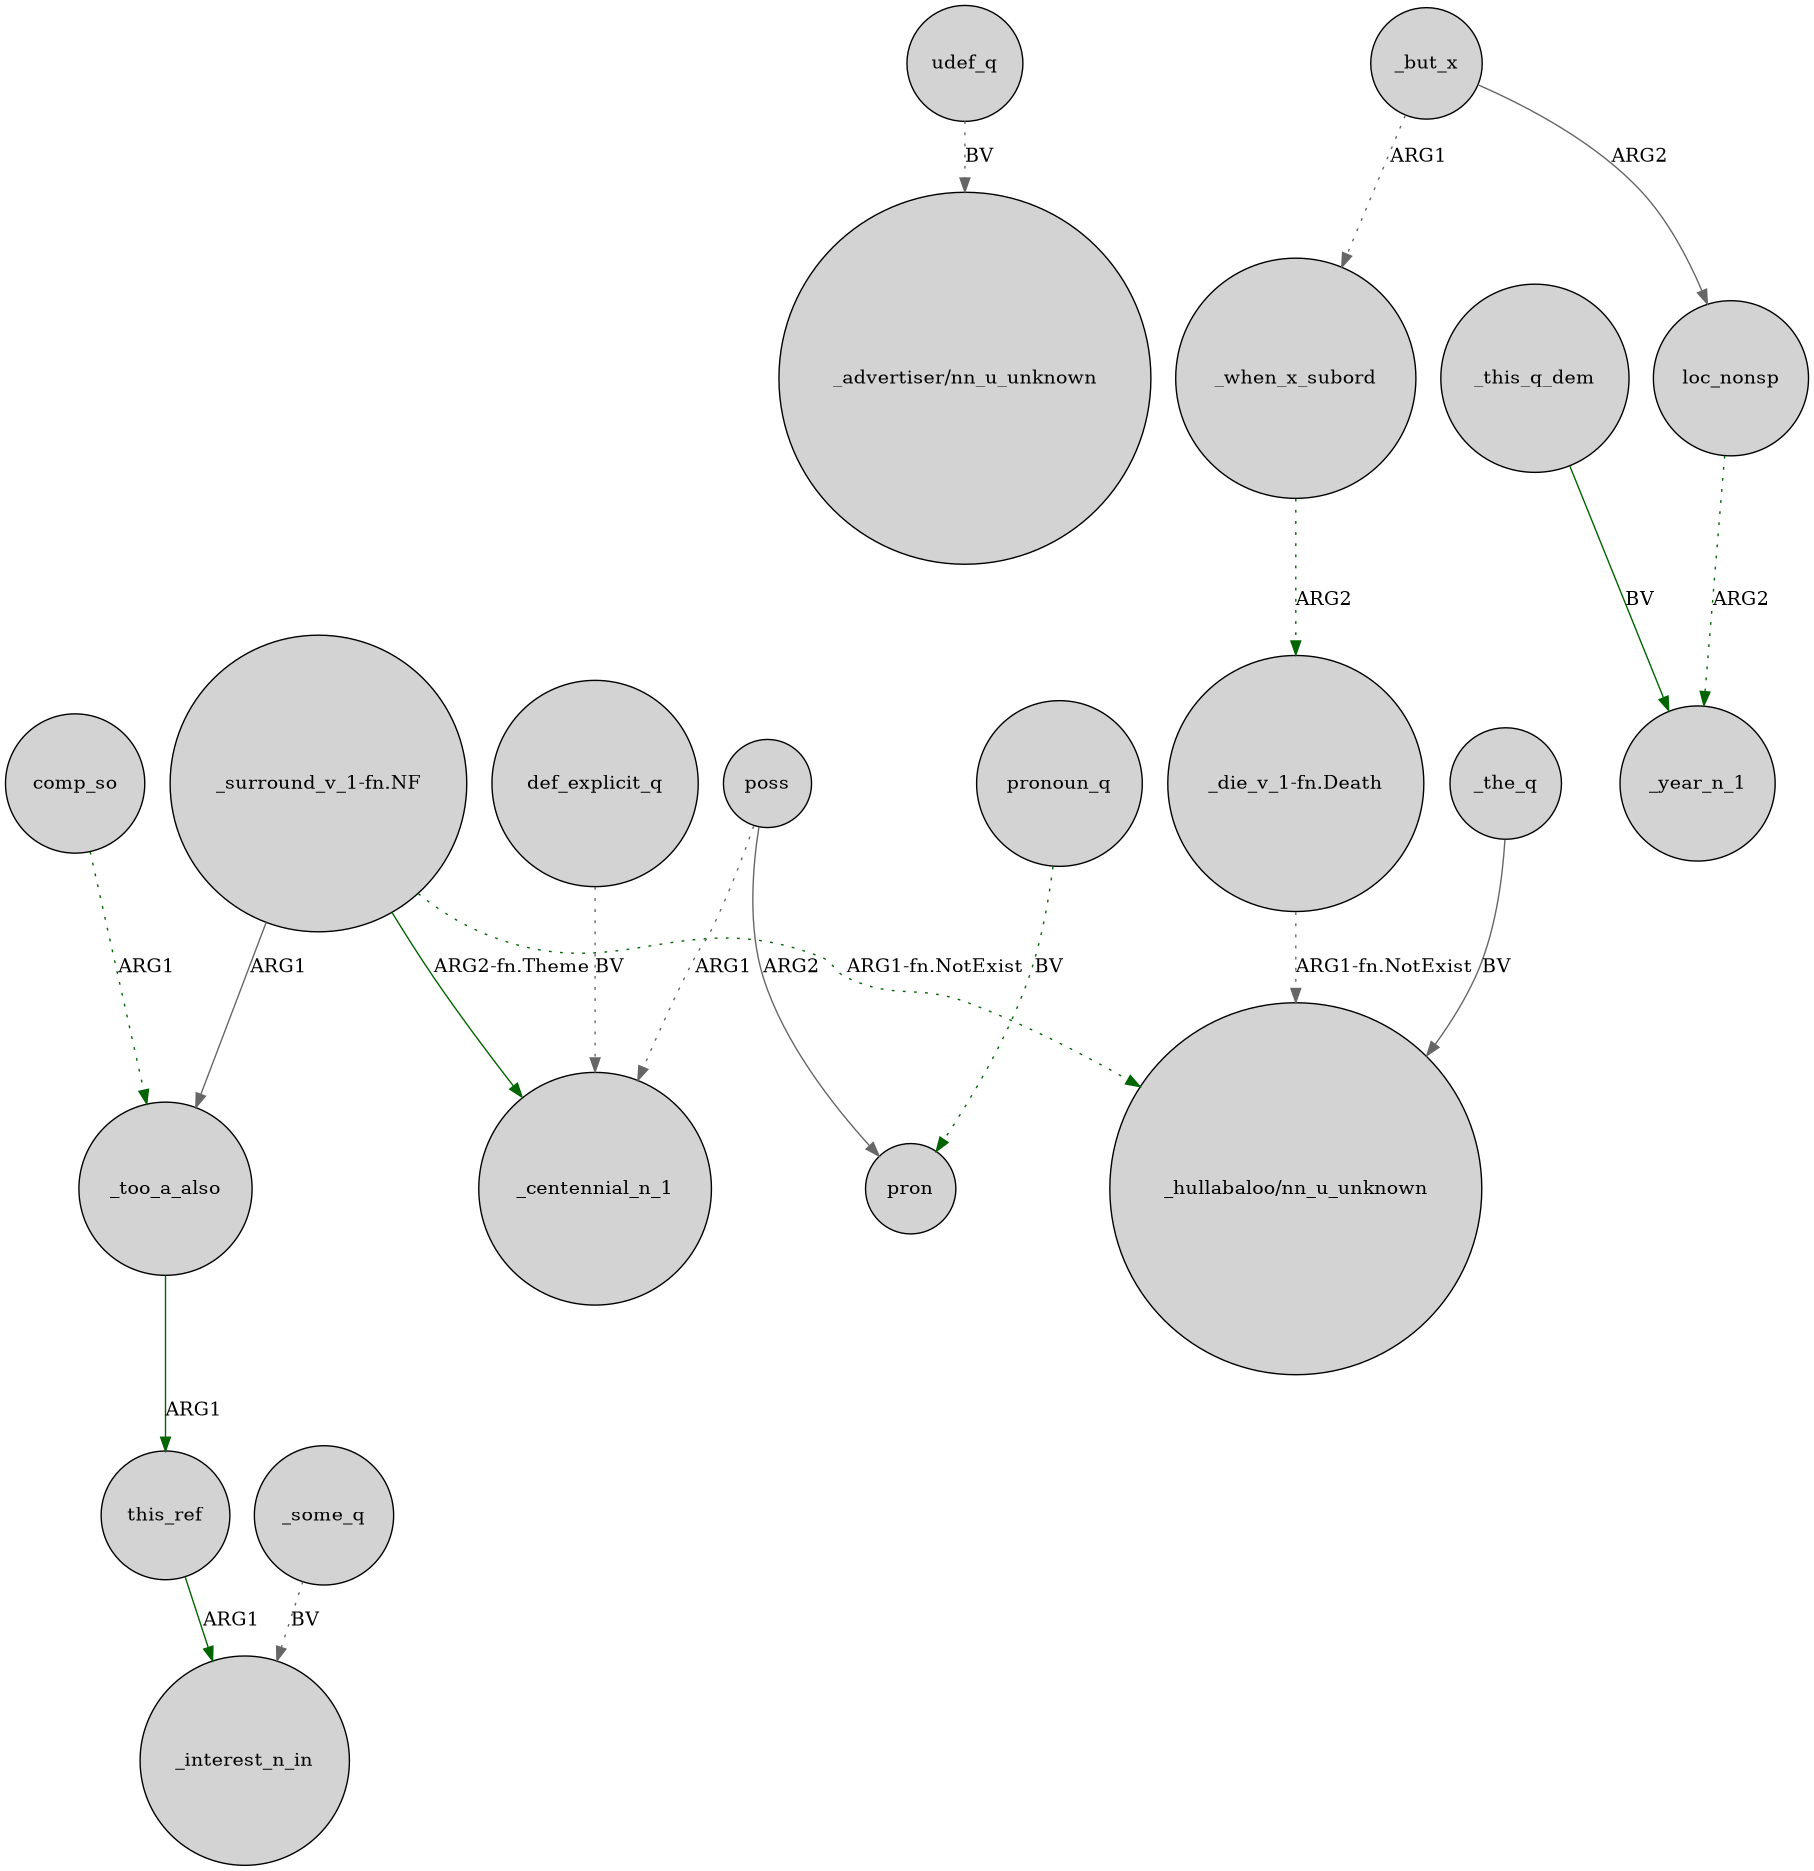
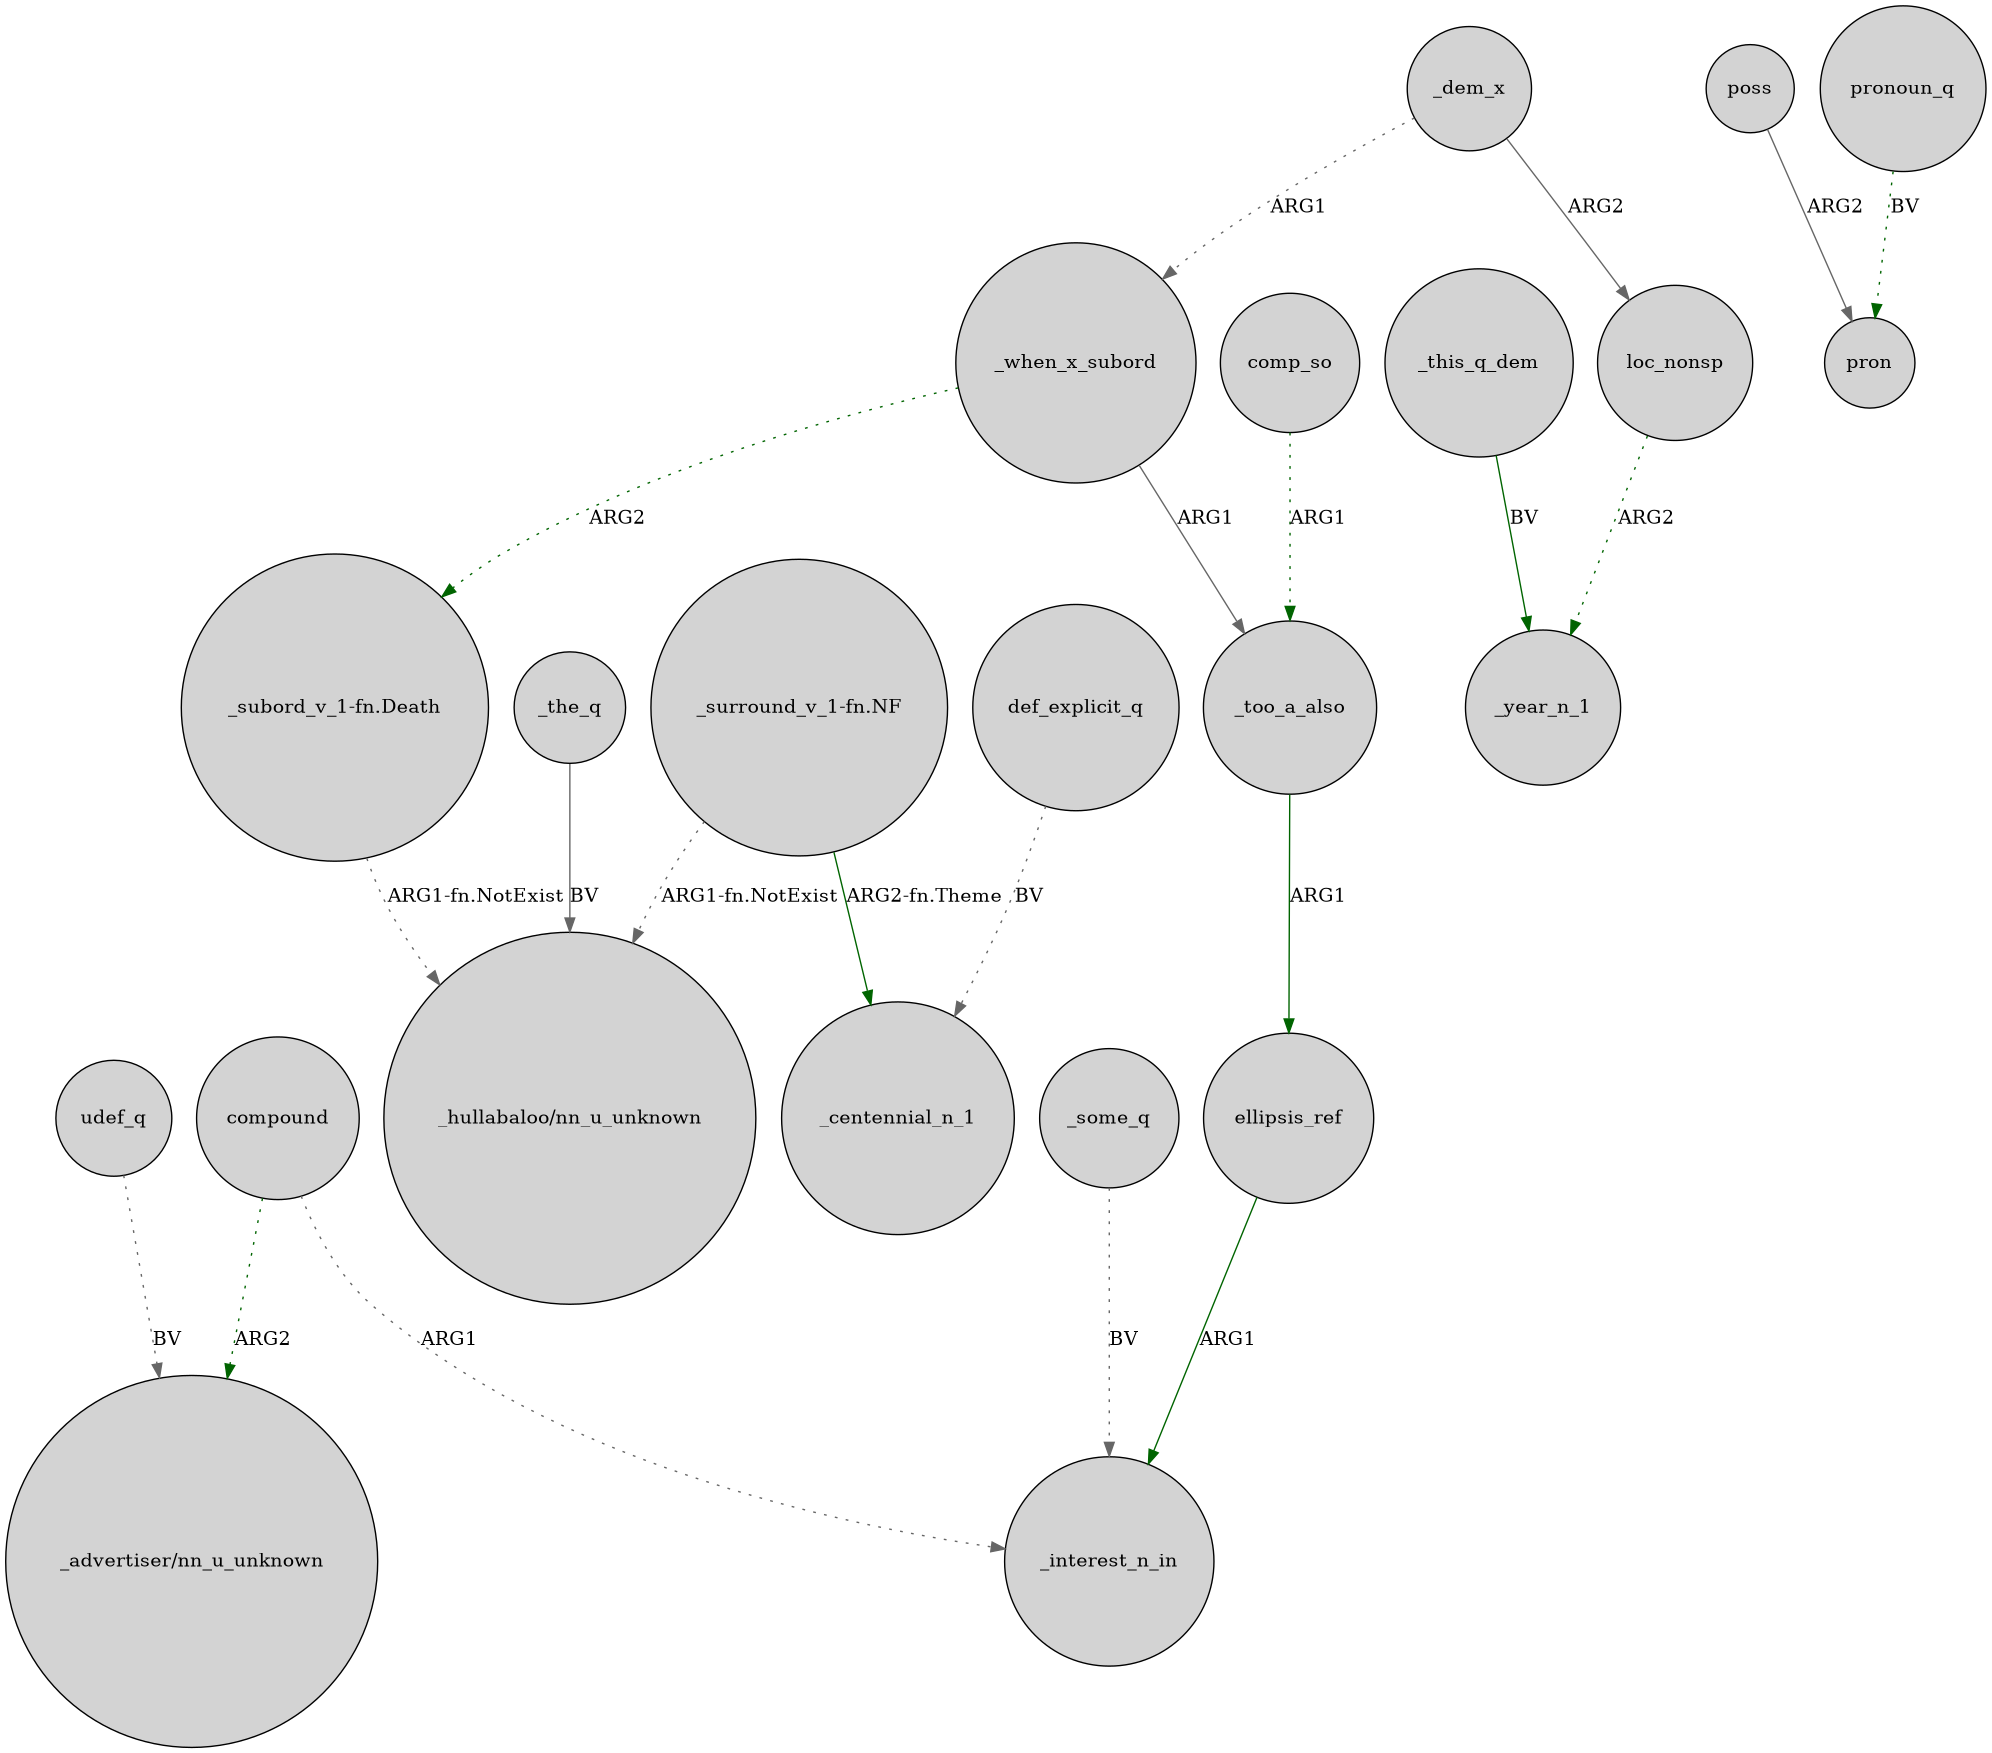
node "_but_x": label "_but_x" -> "_dem_x"
node "_die_v_1-fn.Death": label "_die_v_1-fn.Death" -> "_subord_v_1-fn.Death"
edge "_surround_v_1-fn.NF" -> "_hullabaloo/nn_u_unknown": color darkgreen -> gray40
edge "poss" -> "_centennial_n_1": removed, label "ARG1"
edge "_surround_v_1-fn.NF" -> "_too_a_also": now "_when_x_subord" -> "_too_a_also"
node "compound": added
node "this_ref": label "this_ref" -> "ellipsis_ref"
